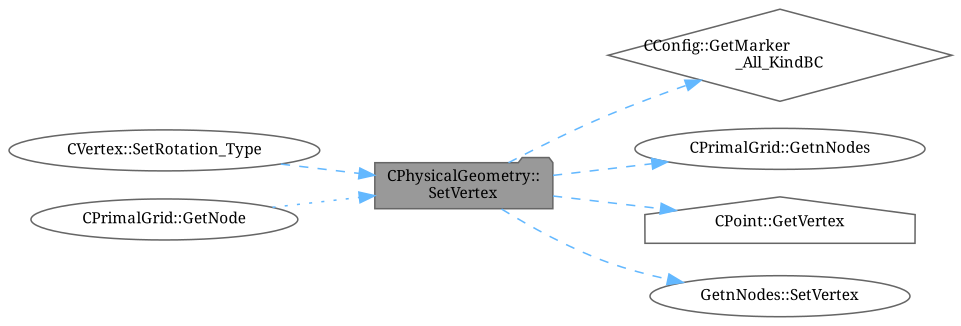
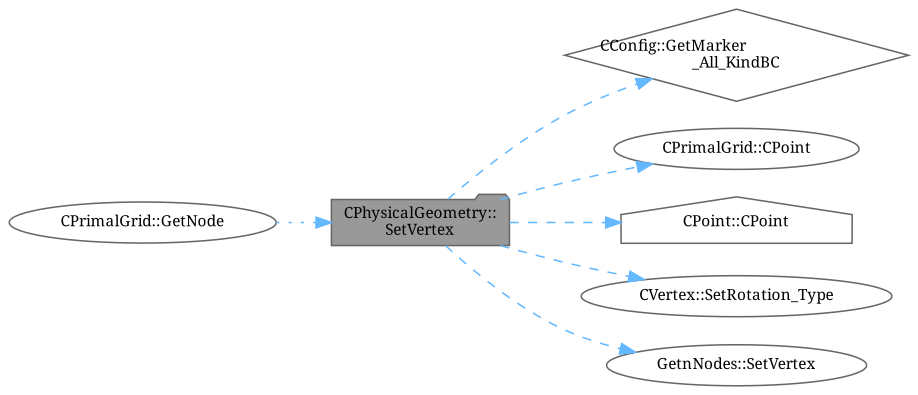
node "CPrimalGrid::GetnNodes": label "CPrimalGrid::GetnNodes" -> "CPrimalGrid::CPoint"
edge "CVertex::SetRotation_Type" -> "CPhysicalGeometry:: SetVertex": reversed
node "CPoint::GetVertex": label "CPoint::GetVertex" -> "CPoint::CPoint"
